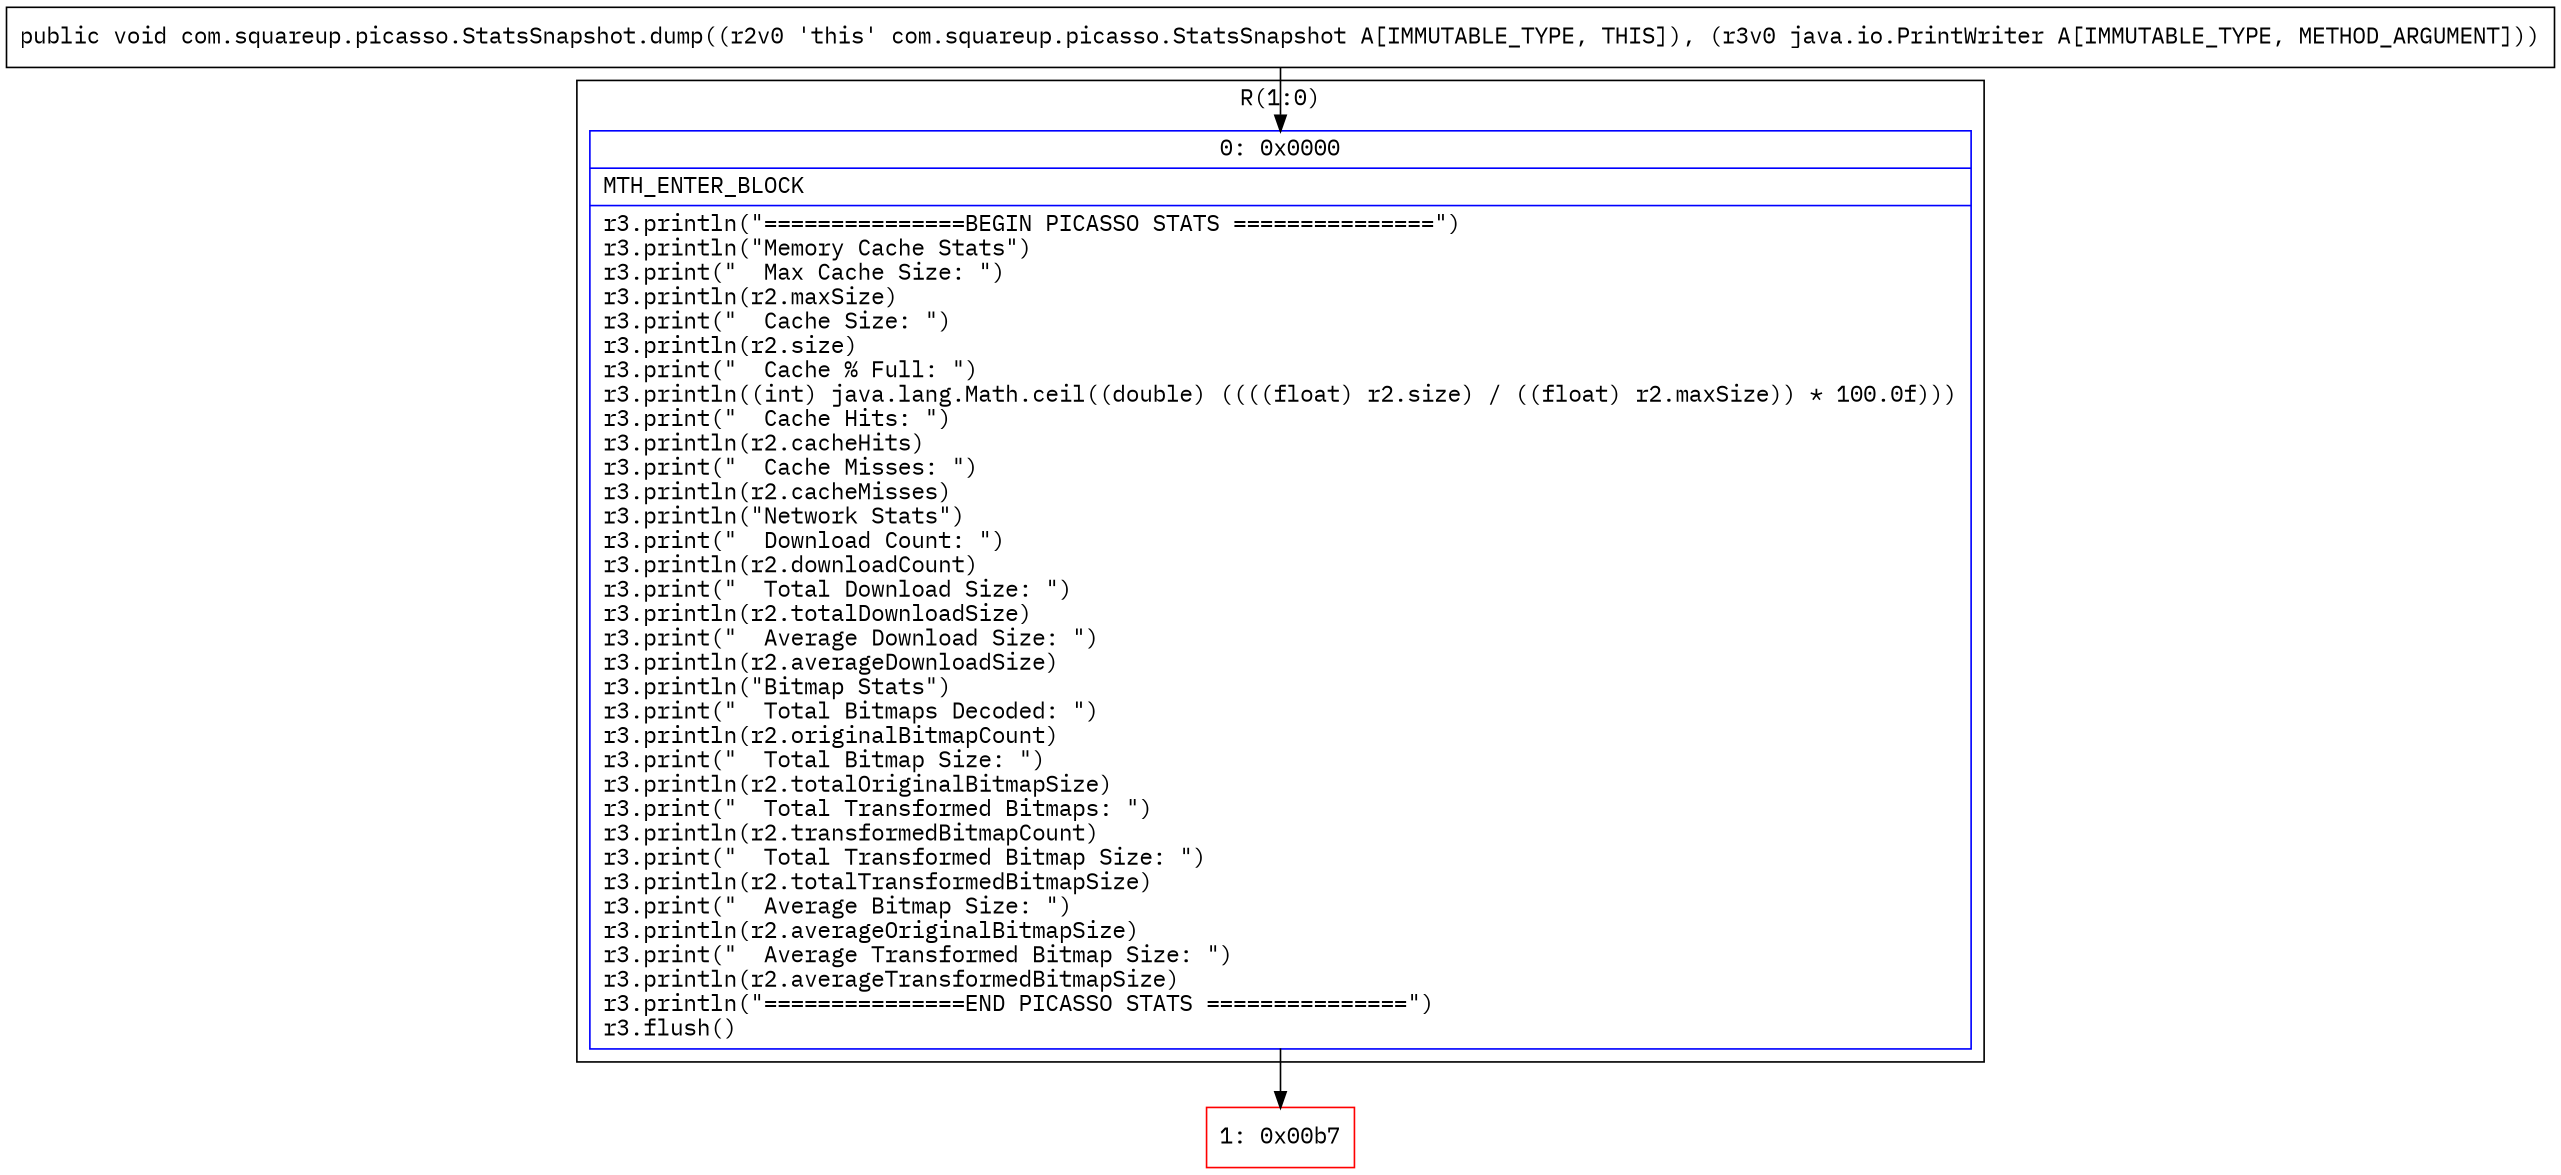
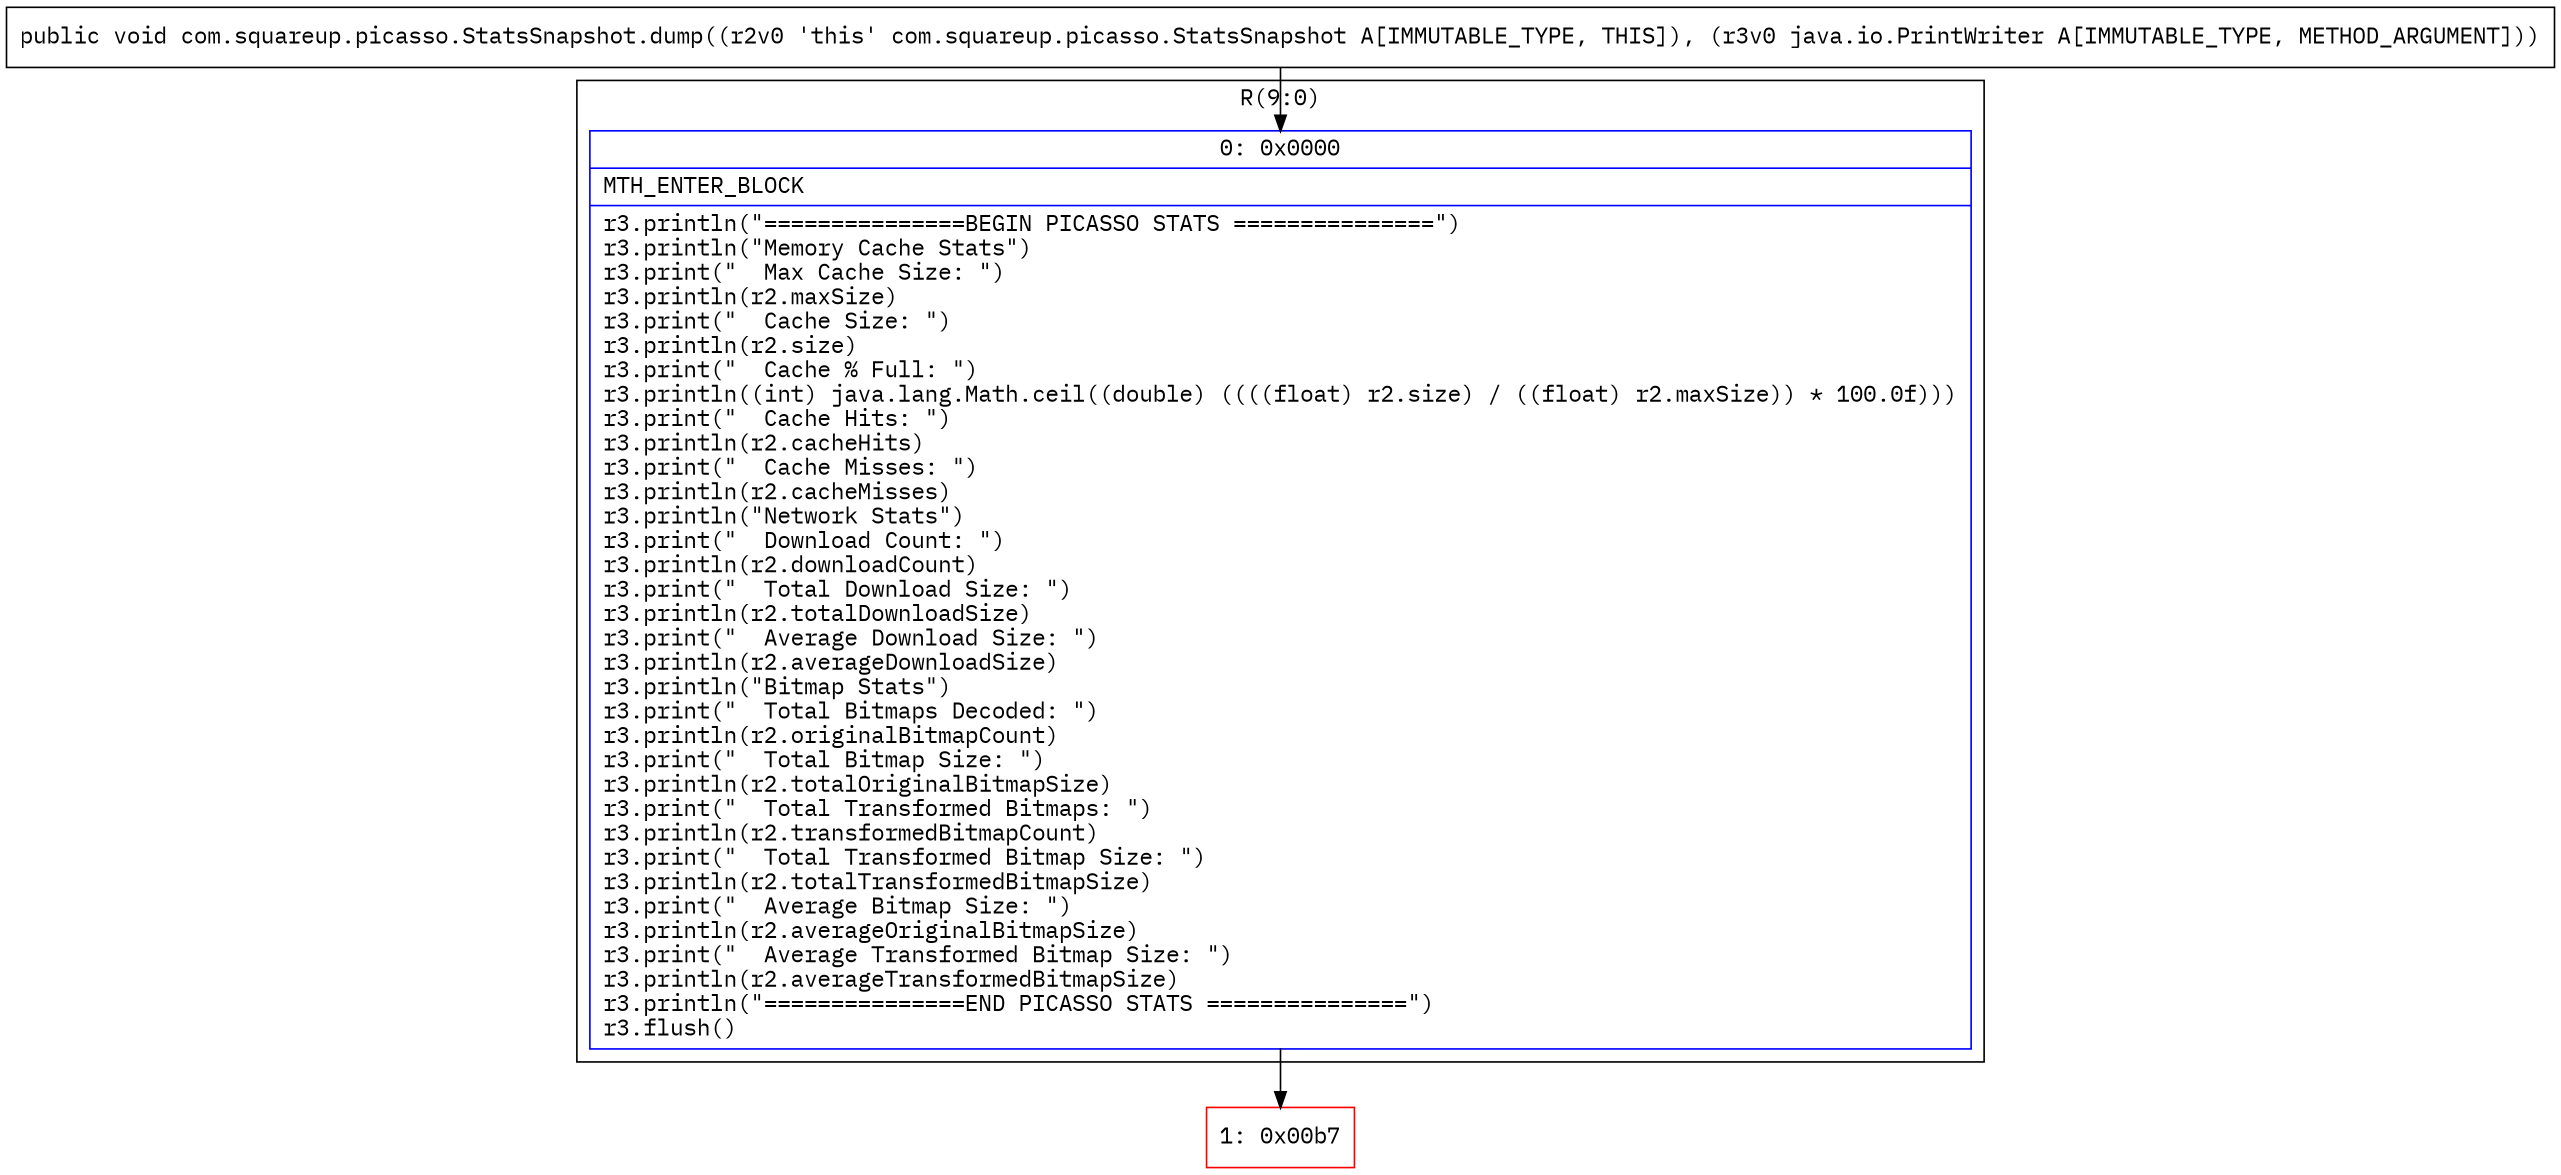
cluster "R(1:0)": label "R(1:0)" -> "R(9:0)"
